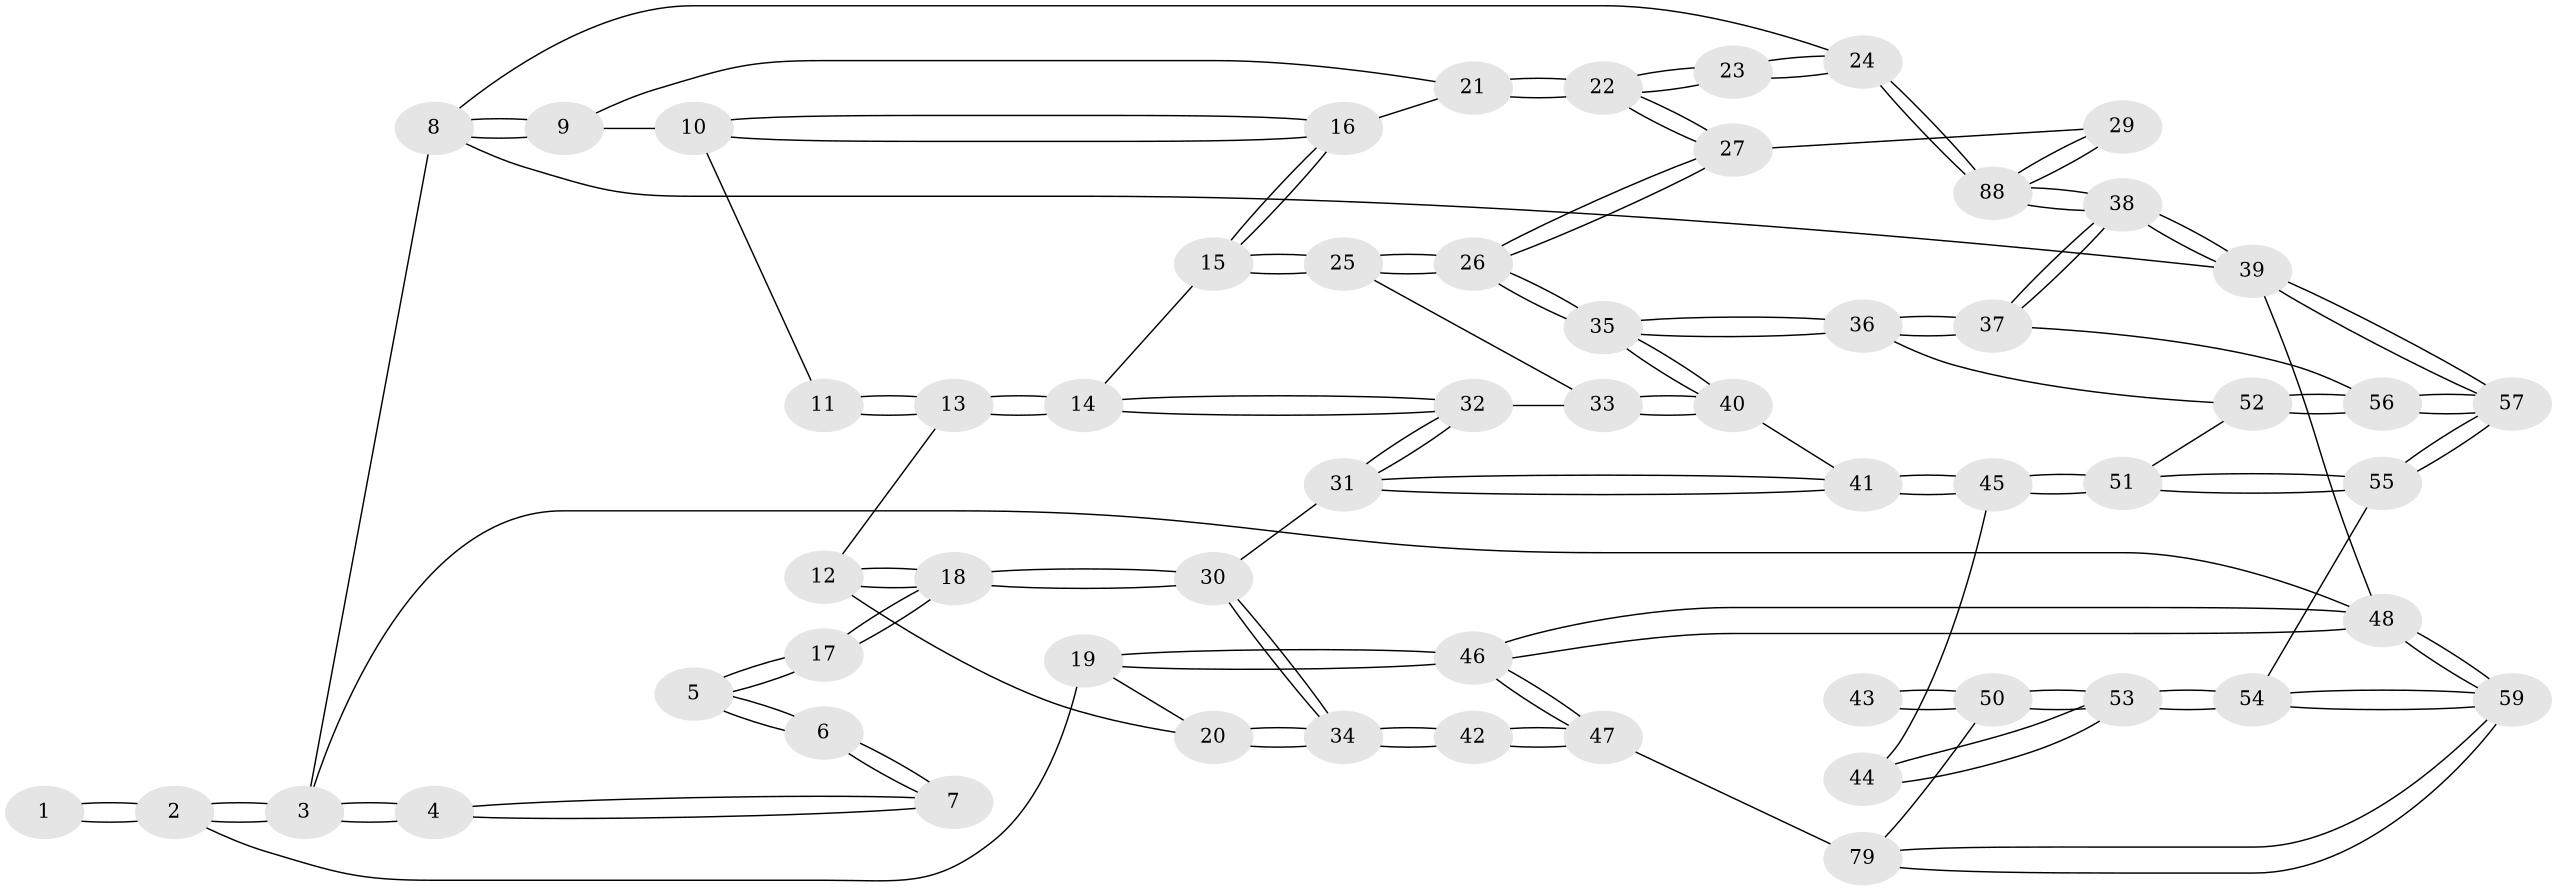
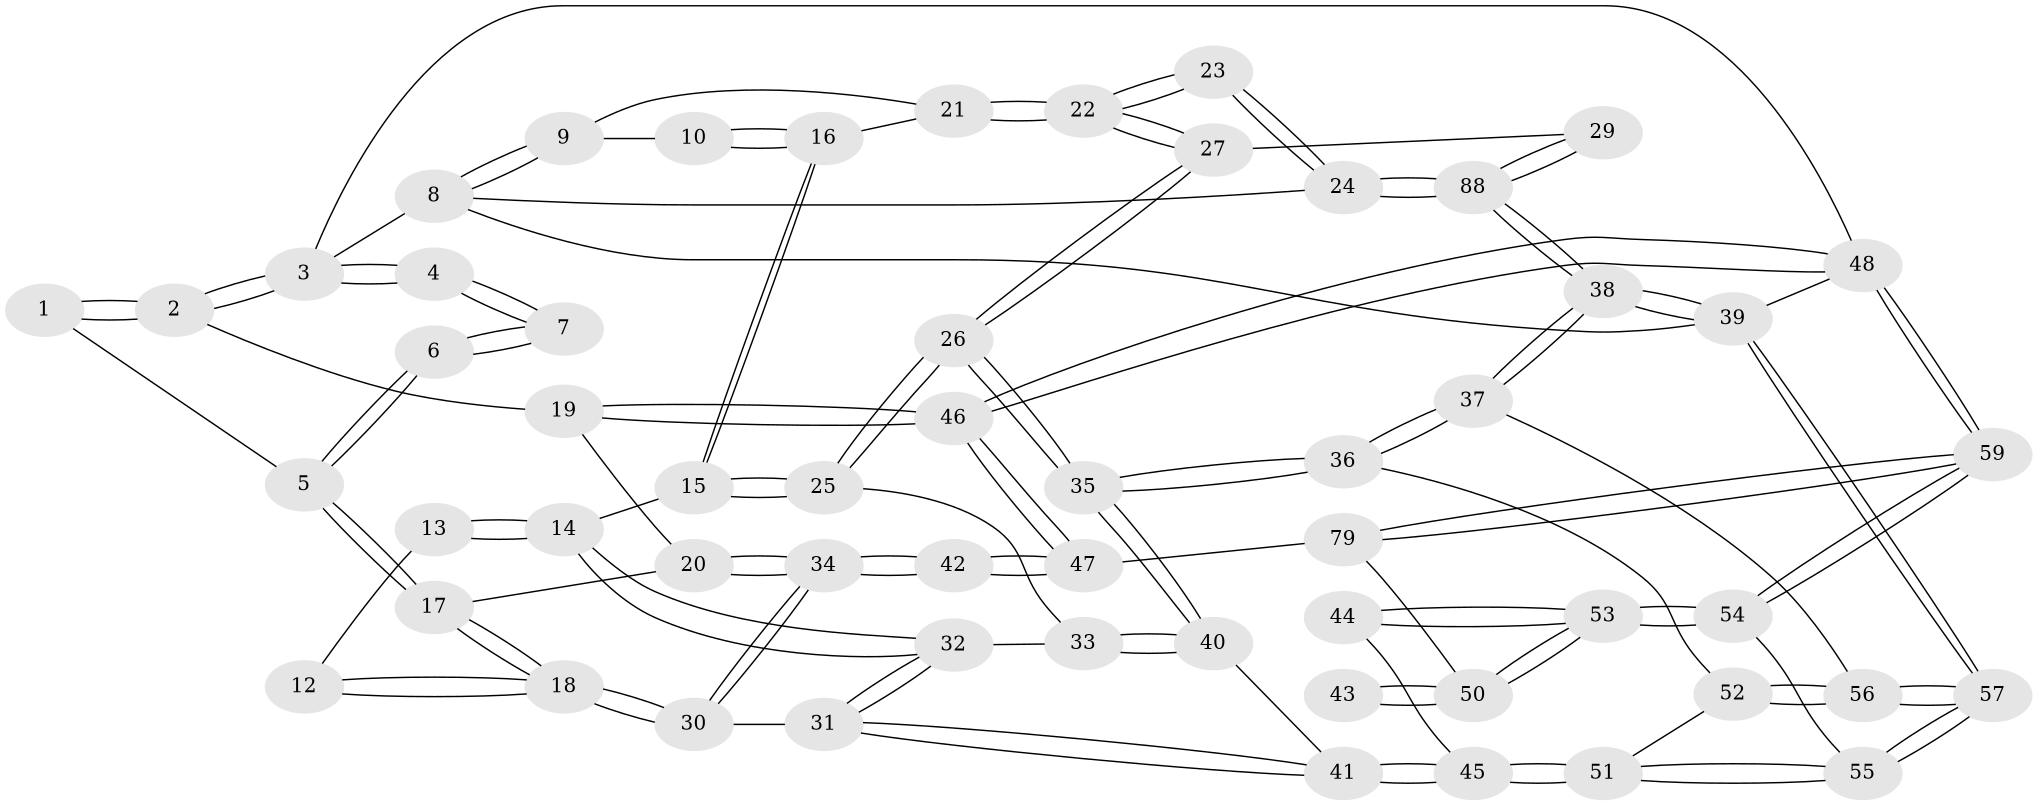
edge "1" -- "5": added
node "11": removed
edge "12" -- "20": now "17" -- "20"
